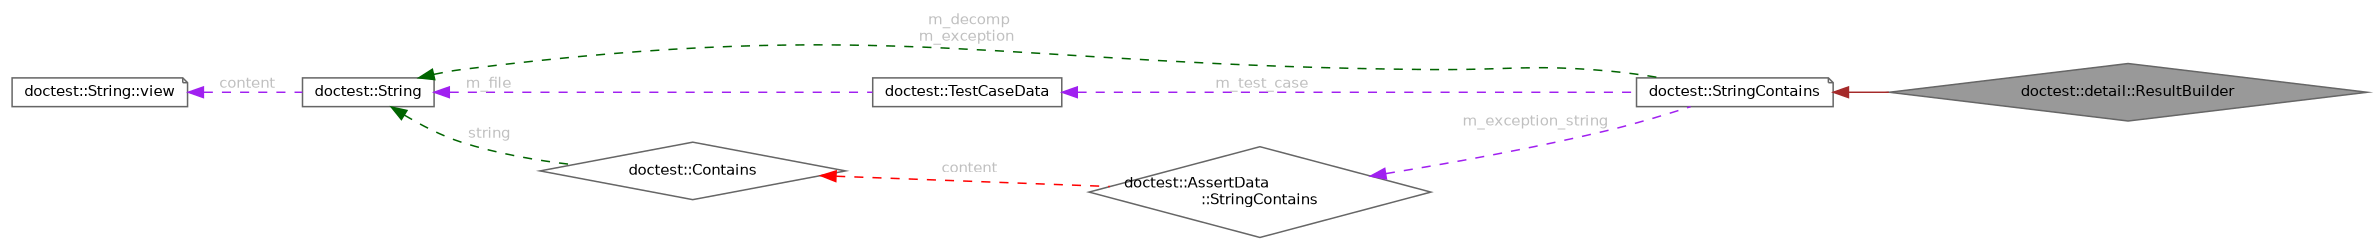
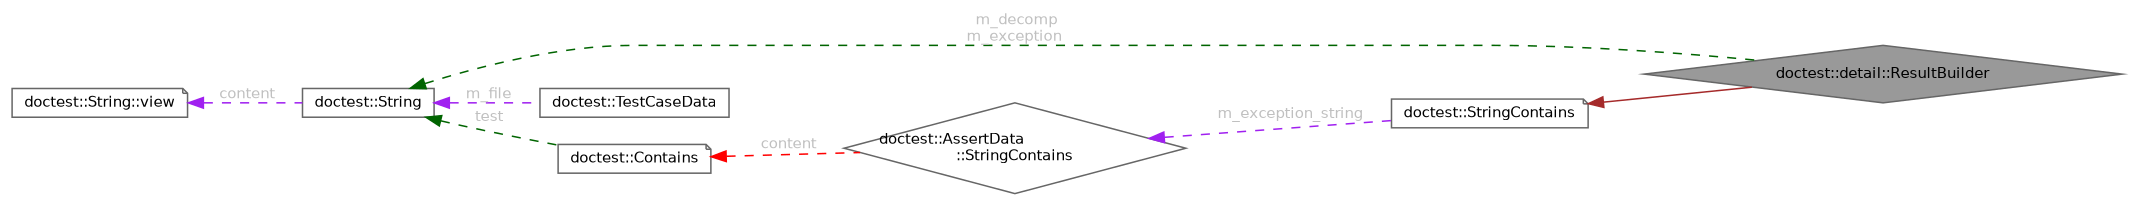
edge "doctest::StringContains" -> "doctest::String": now "doctest::detail::ResultBuilder" -> "doctest::String"
edge "doctest::StringContains" -> "doctest::TestCaseData": removed, label "m_test_case"
edge "doctest::Contains" -> "doctest::String": label " string" -> " test"
node "doctest::Contains": shape diamond -> note
